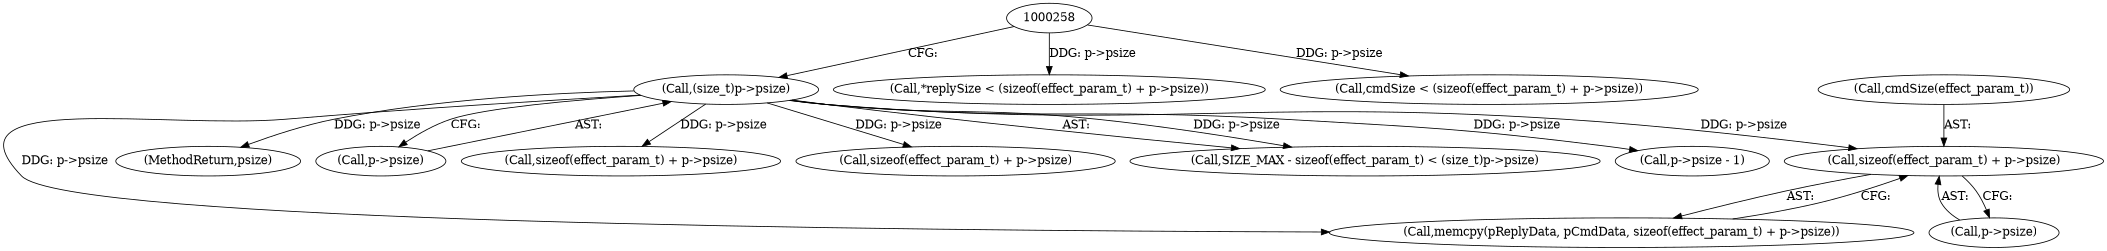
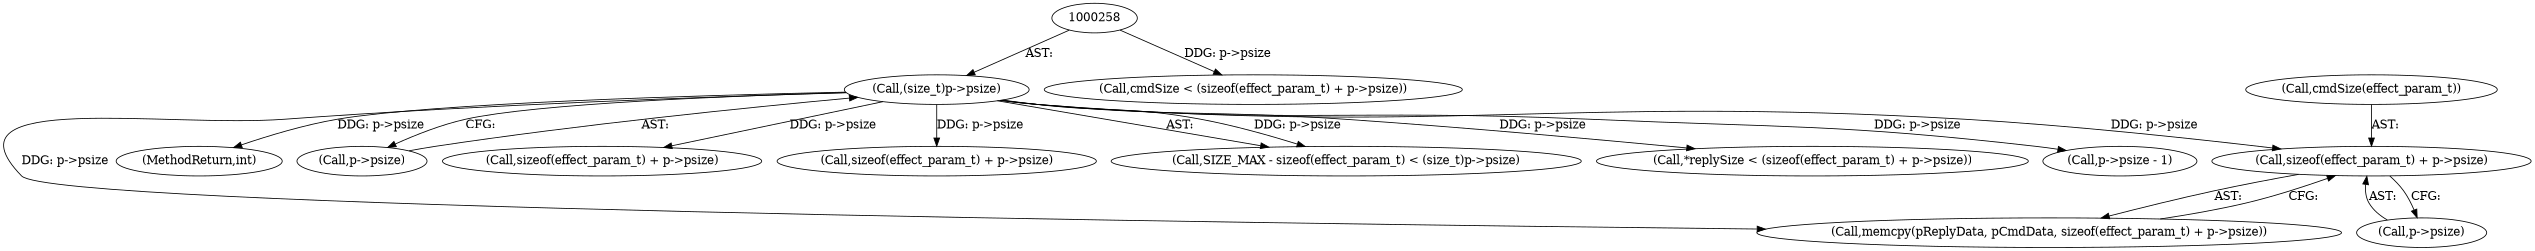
edge "1000258" -> "(Call,*replySize < (sizeof(effect_param_t) + p->psize))": now "(Call,(size_t)p->psize)" -> "(Call,*replySize < (sizeof(effect_param_t) + p->psize))"
edge "1000258" -> "(Call,(size_t)p->psize)": label "CFG: " -> "AST: "
node "(MethodReturn,psize)": label "(MethodReturn,psize)" -> "(MethodReturn,int)"
